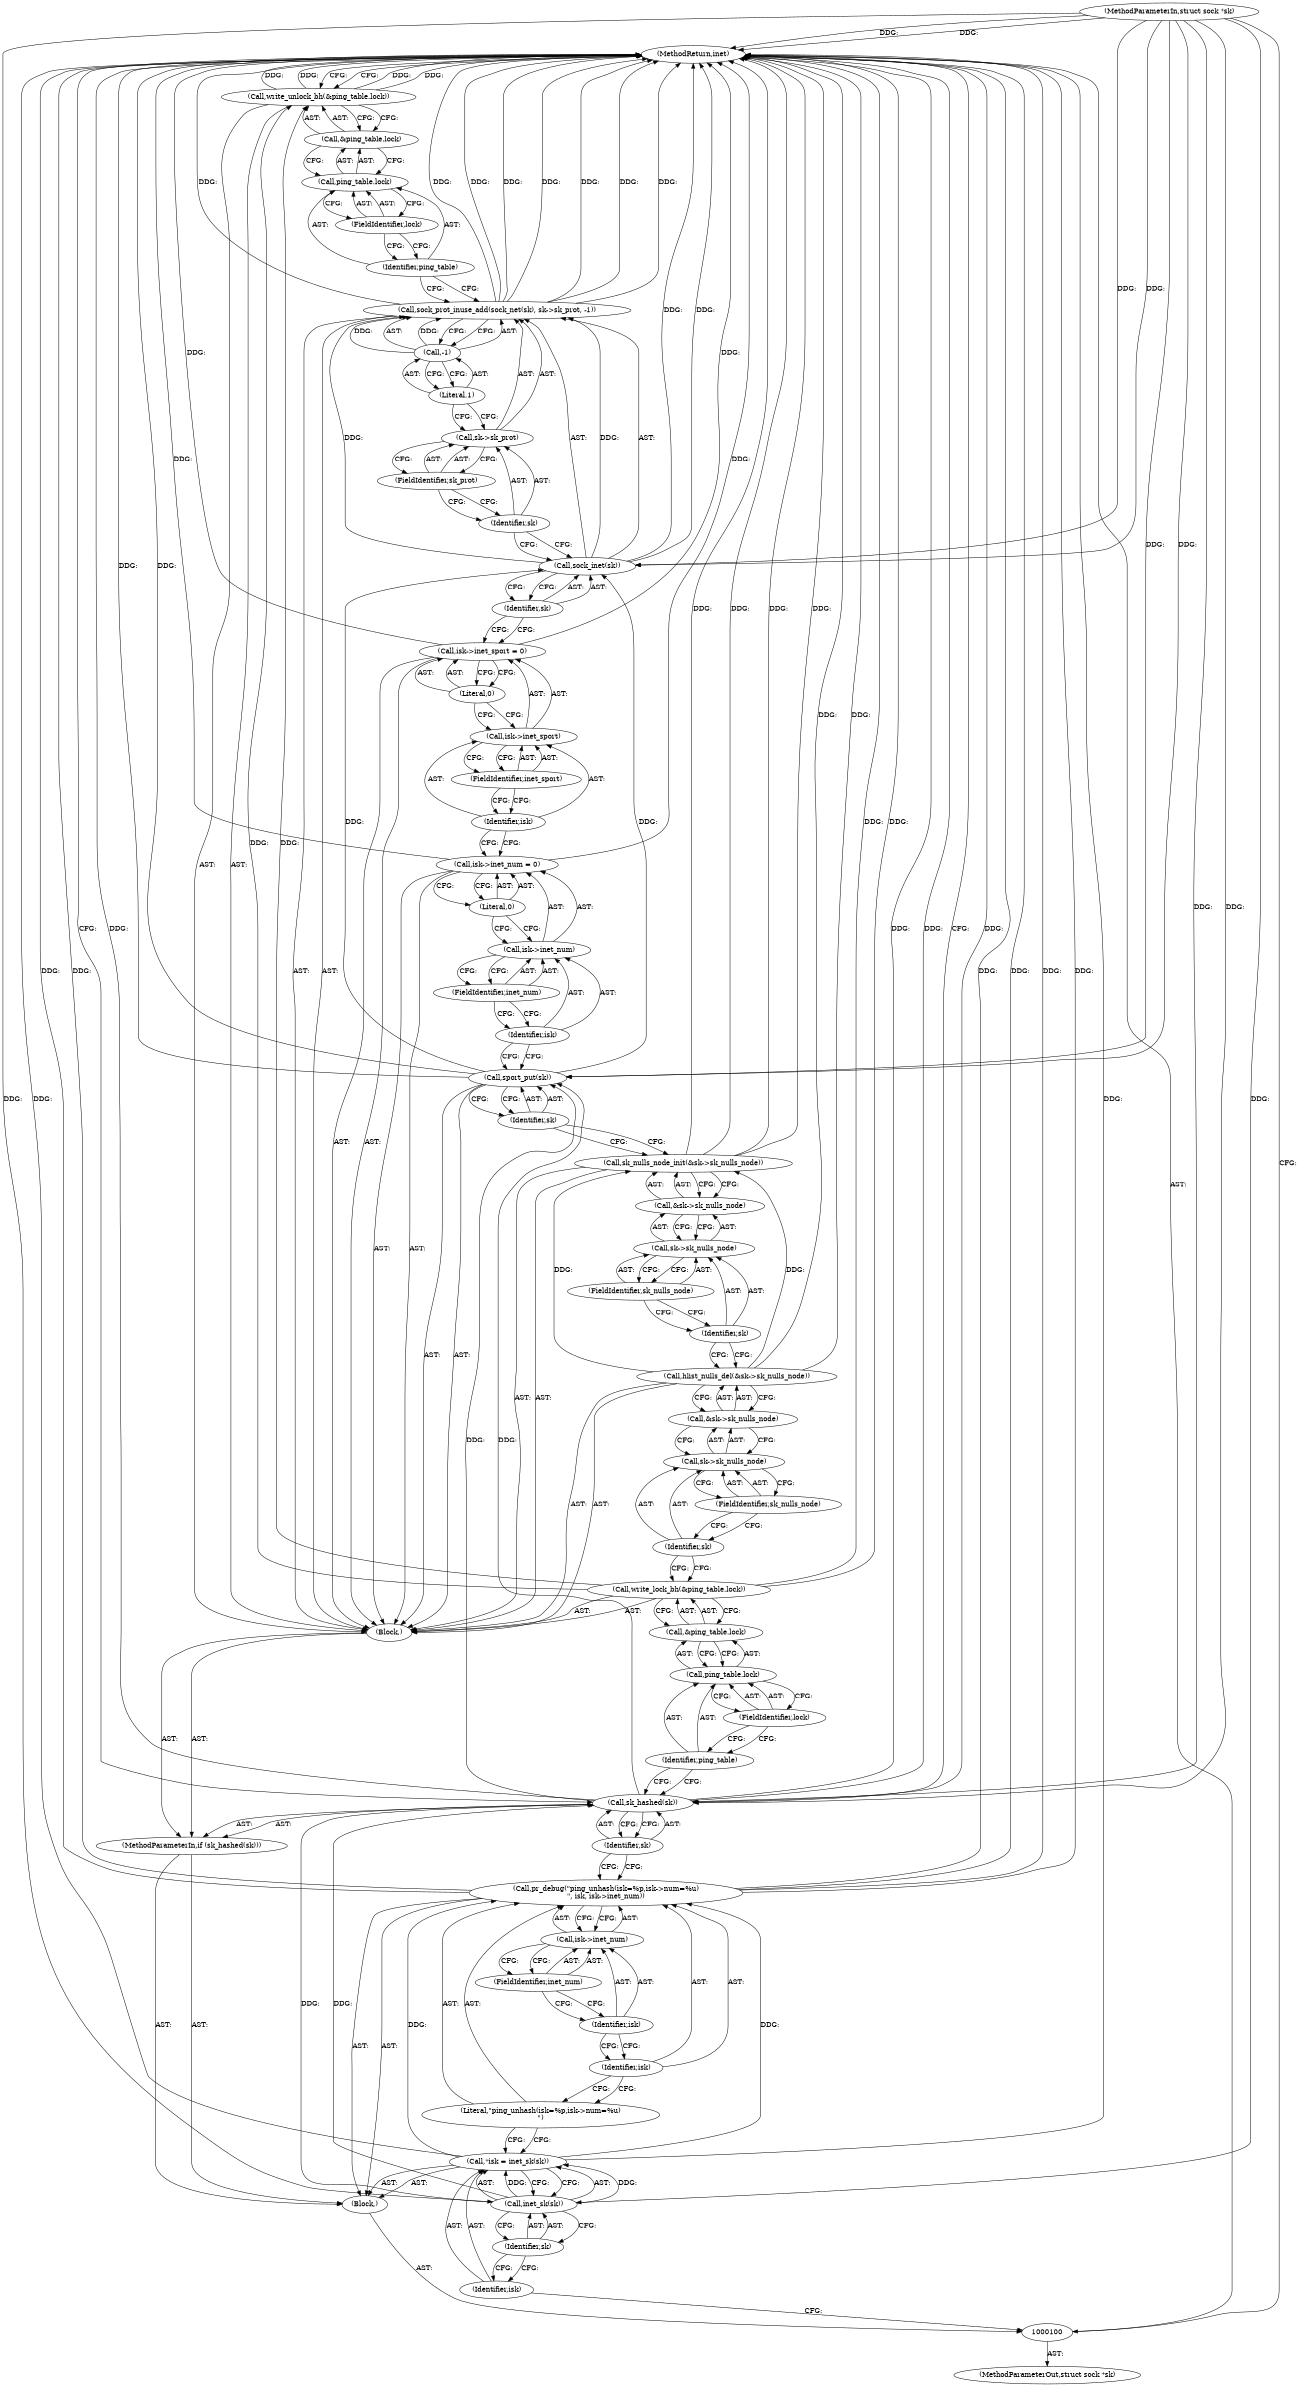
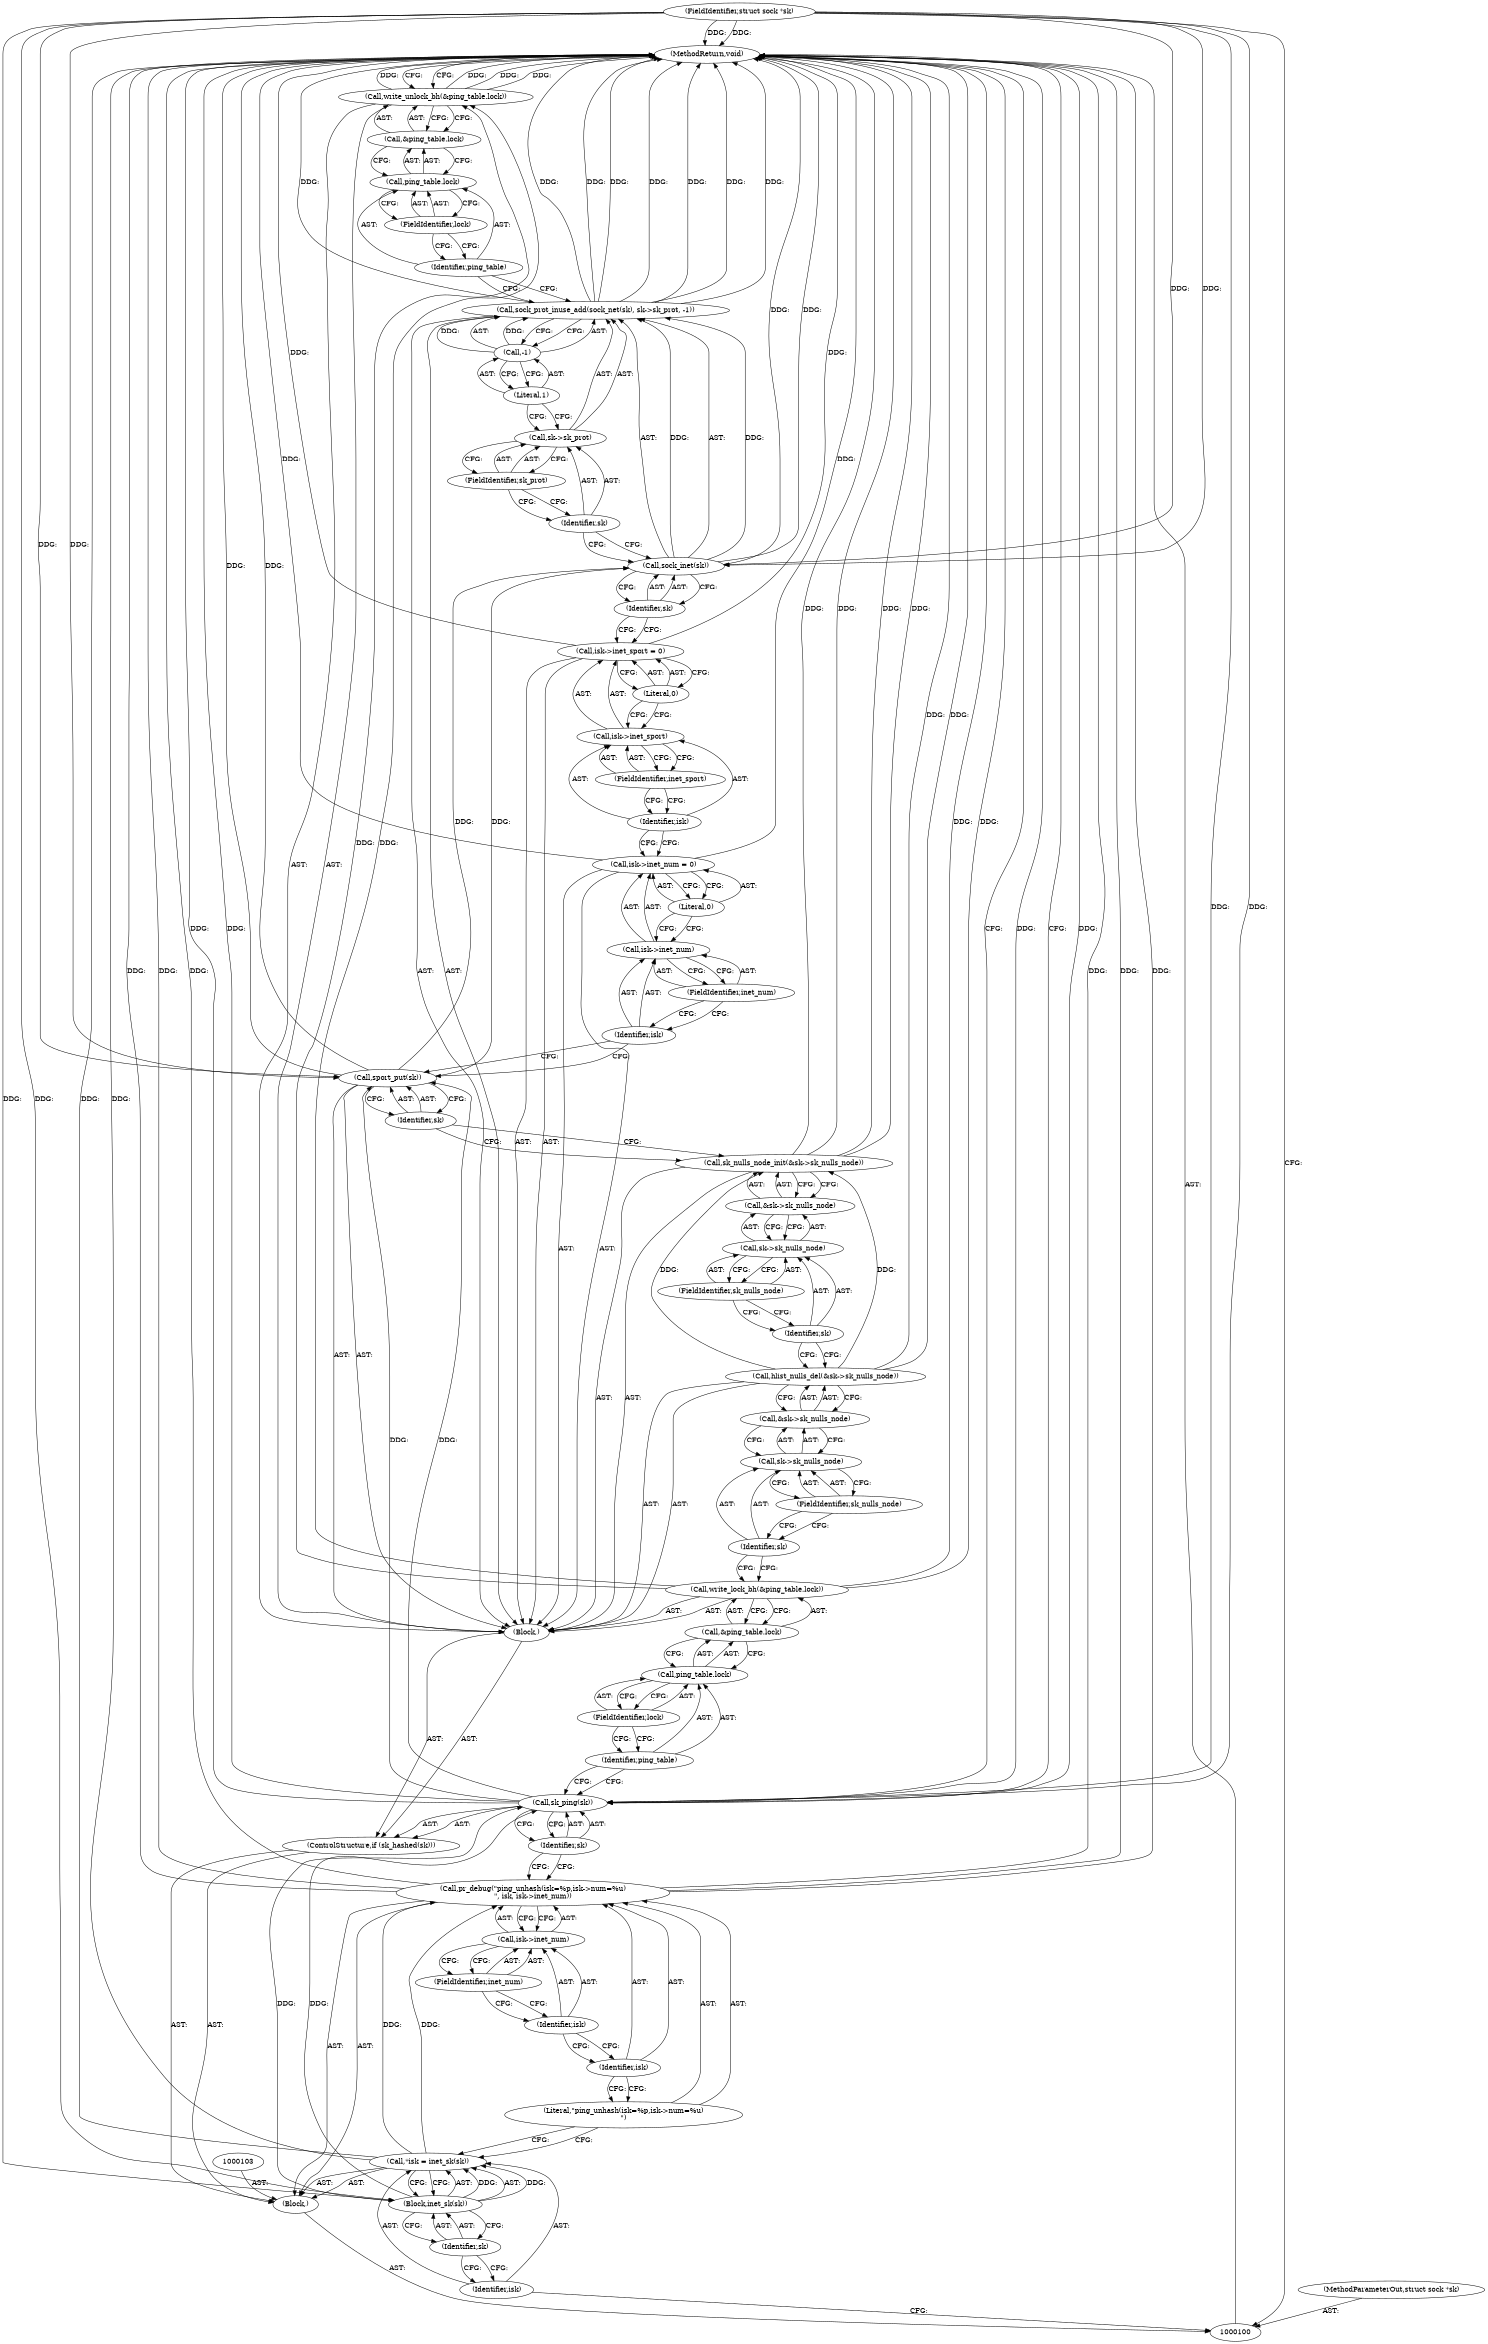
node "(MethodParameterIn,struct sock *sk)": label "(MethodParameterIn,struct sock *sk)" -> "(FieldIdentifier,struct sock *sk)"
node "(MethodReturn,inet)": label "(MethodReturn,inet)" -> "(MethodReturn,void)"
node "(Call,sk_hashed(sk))": label "(Call,sk_hashed(sk))" -> "(Call,sk_ping(sk))"
node "(MethodParameterIn,if (sk_hashed(sk)))": label "(MethodParameterIn,if (sk_hashed(sk)))" -> "(ControlStructure,if (sk_hashed(sk)))"
node "1000103": added
node "(Call,inet_sk(sk))": label "(Call,inet_sk(sk))" -> "(Block,inet_sk(sk))"
edge "1000100" -> "(MethodParameterOut,struct sock *sk)": reversed
